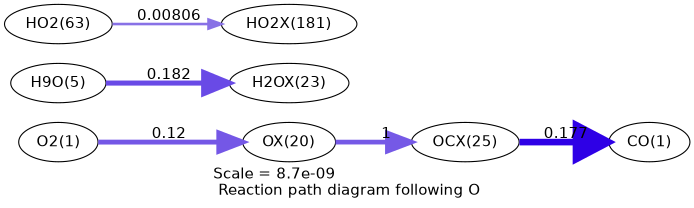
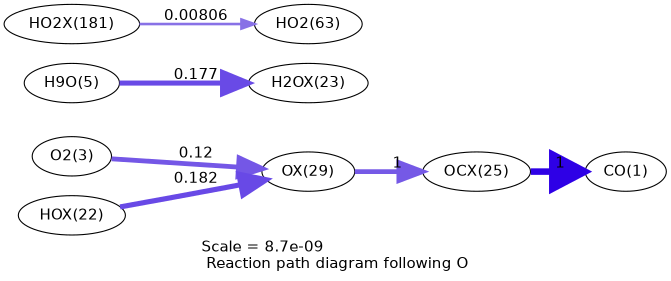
edge "HO2(63)" -> "HO2X(181)": reversed
edge "H9O(5)" -> "H2OX(23)": label " 0.182" -> " 0.177"
edge "OCX(25)" -> "CO(1)": label " 0.177" -> " 1"
node "O2(1)": label "O2(1)" -> "O2(3)"
node "OX(20)": label "OX(20)" -> "OX(29)"
node "HOX(22)": added
